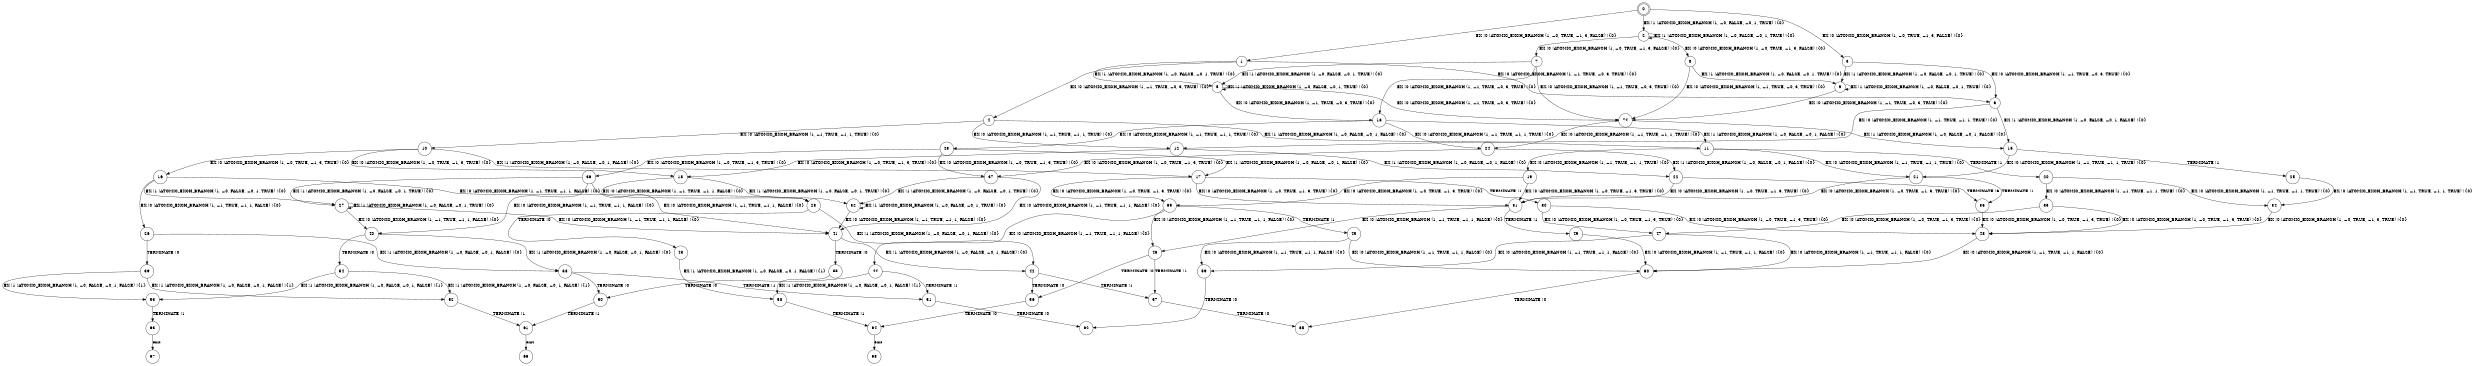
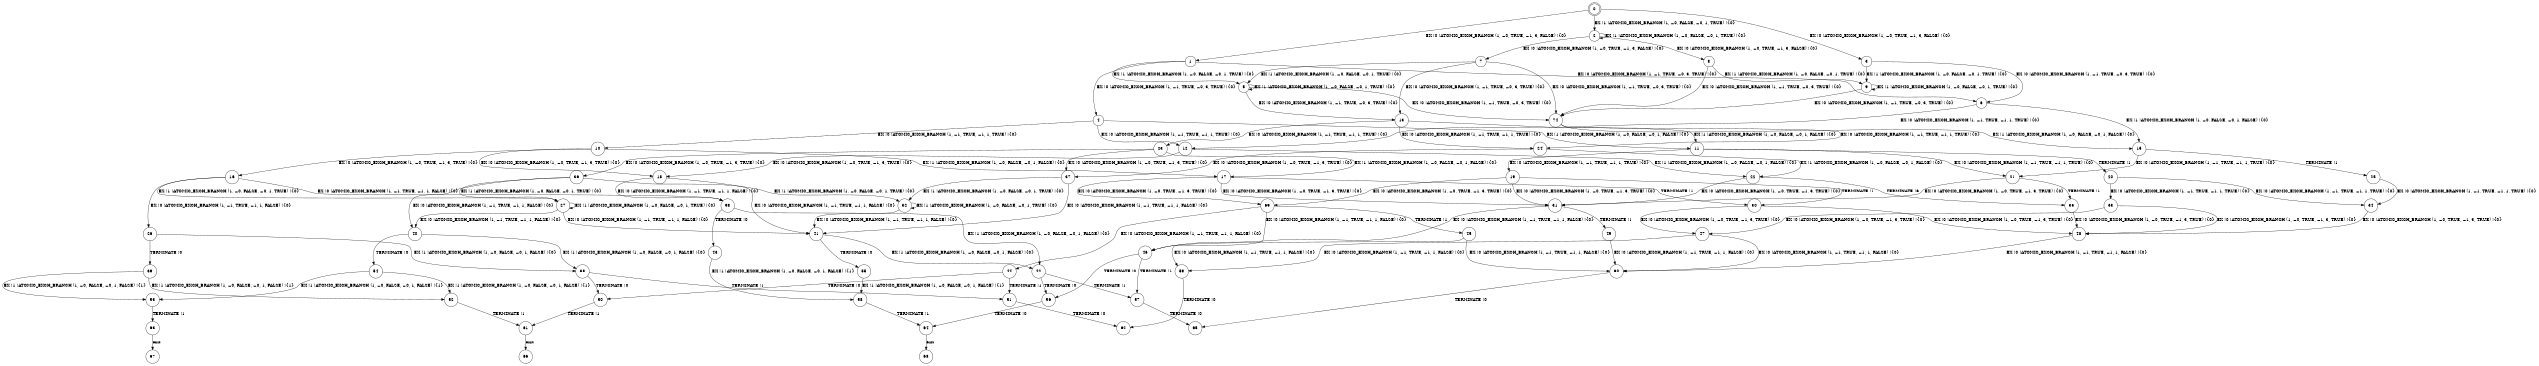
edge "19" -> "30": added, label "TERMINATE !1"
node "28": label "28" -> "98"
